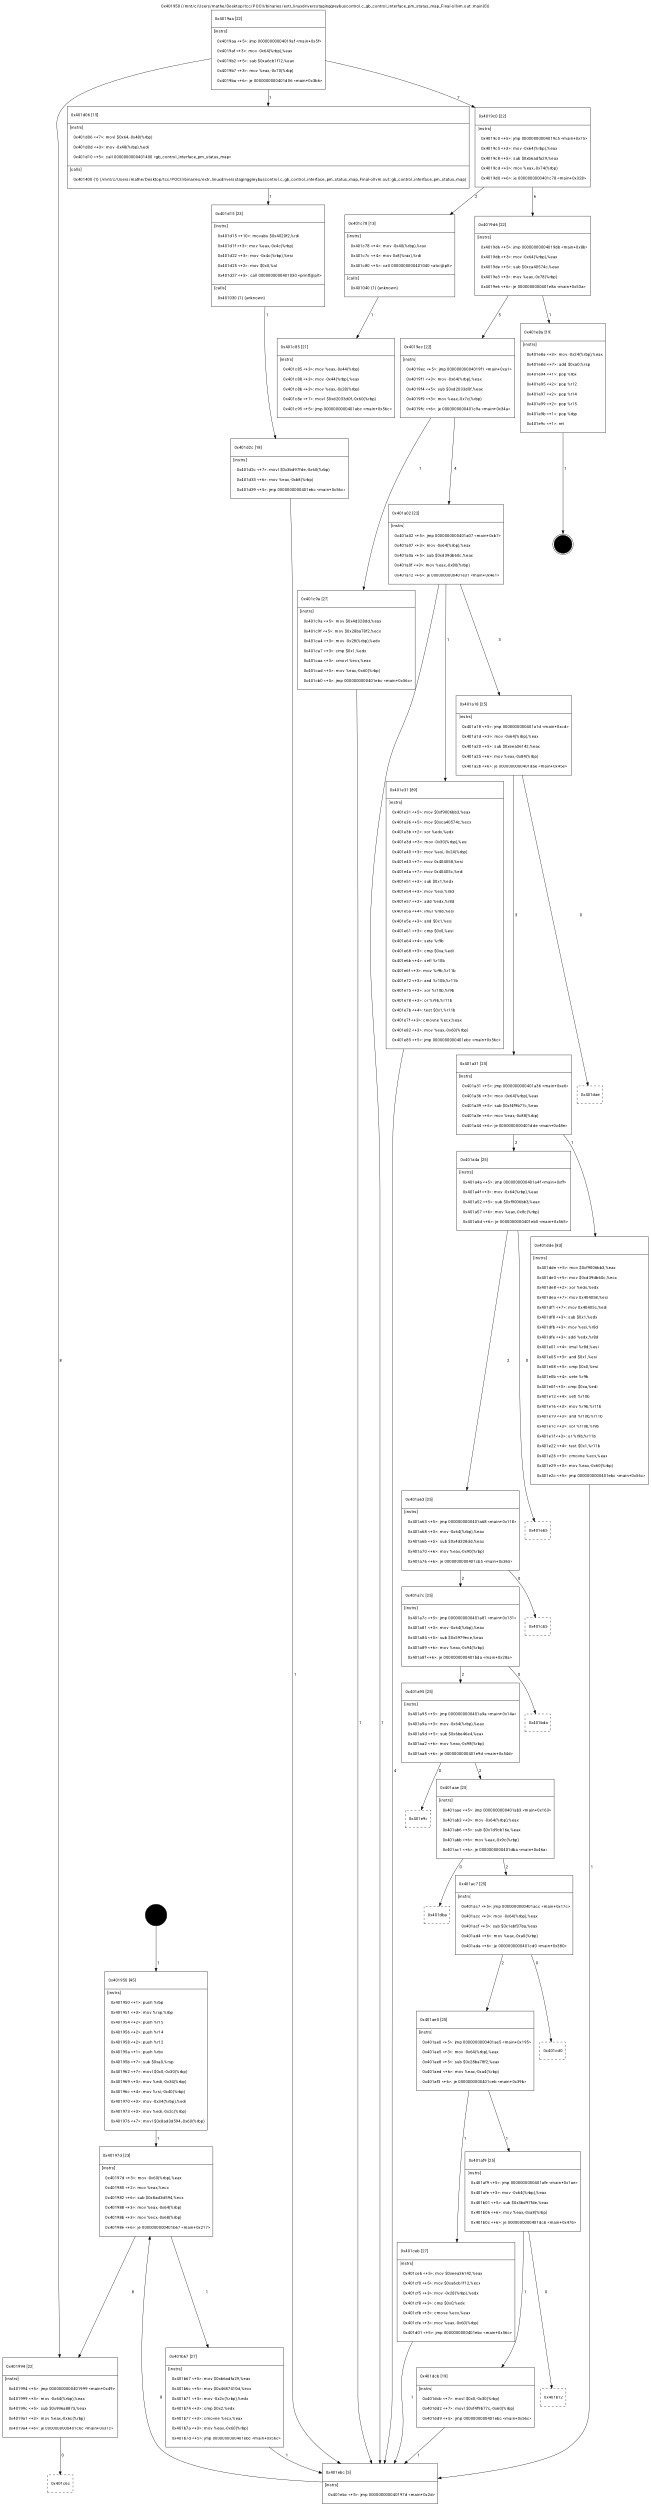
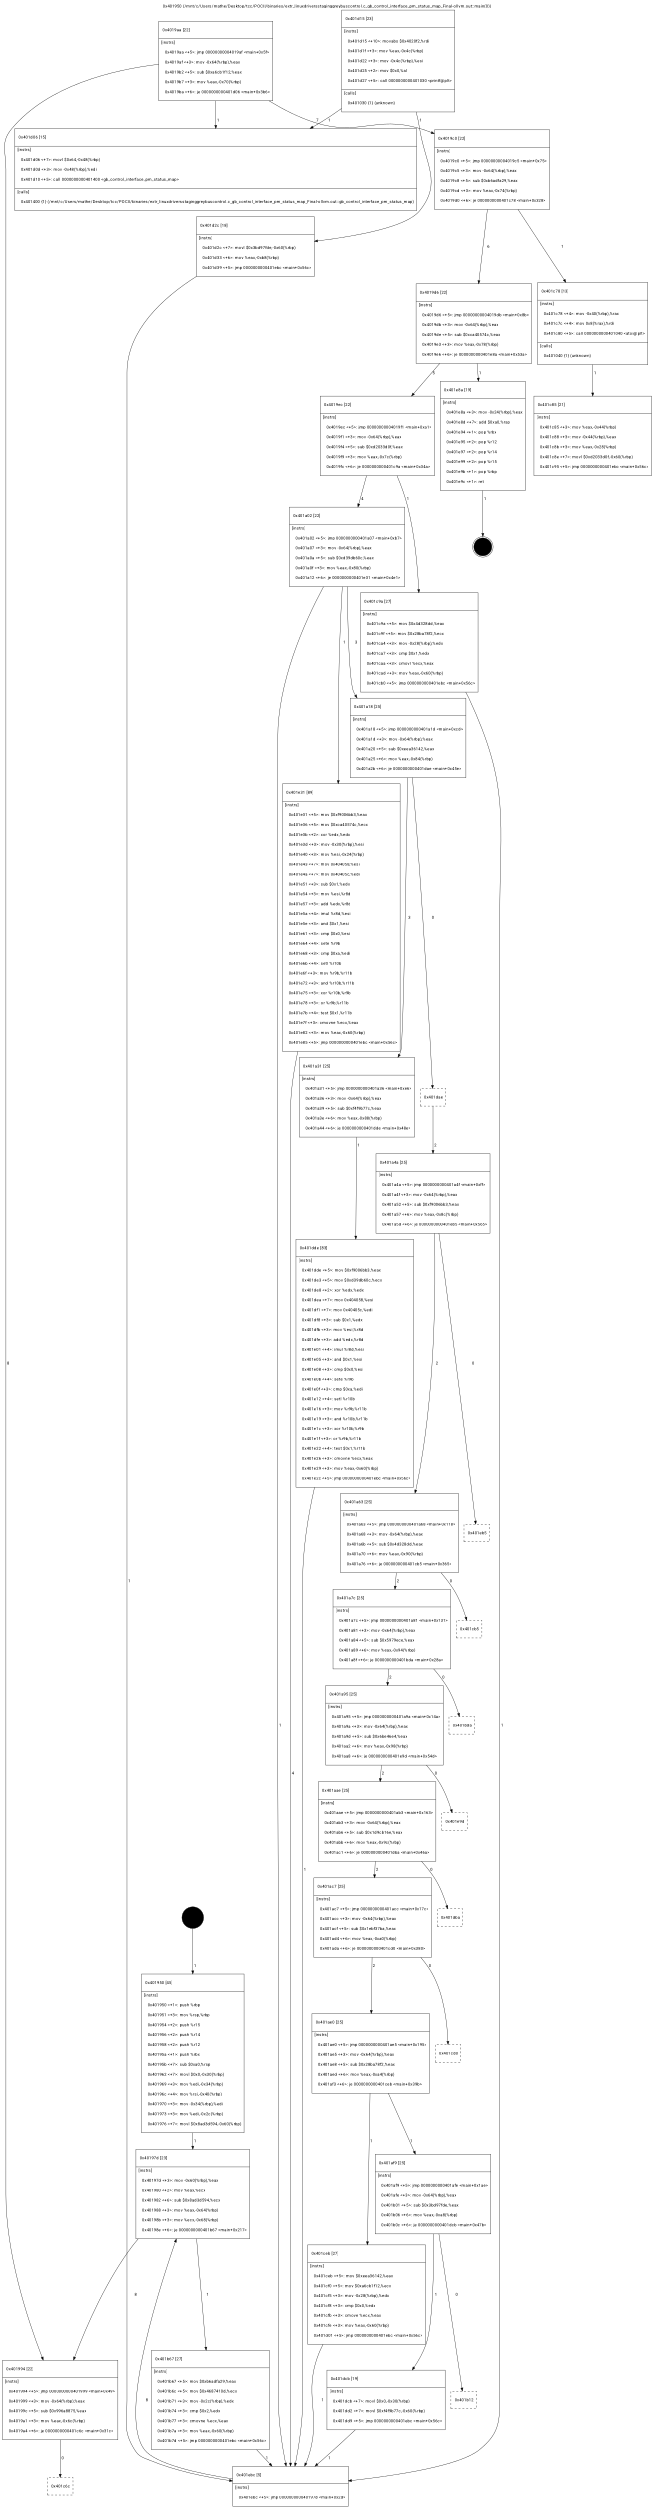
edge "0x401d06 [15]" -> "0x401d15 [23]": reversed
edge "0x4019c0 [22]" -> "0x401c78 [13]": label " 2" -> " 1"
edge "0x401a31 [25]" -> "0x401a4a [25]": now "0x401dae" -> "0x401a4a [25]"
